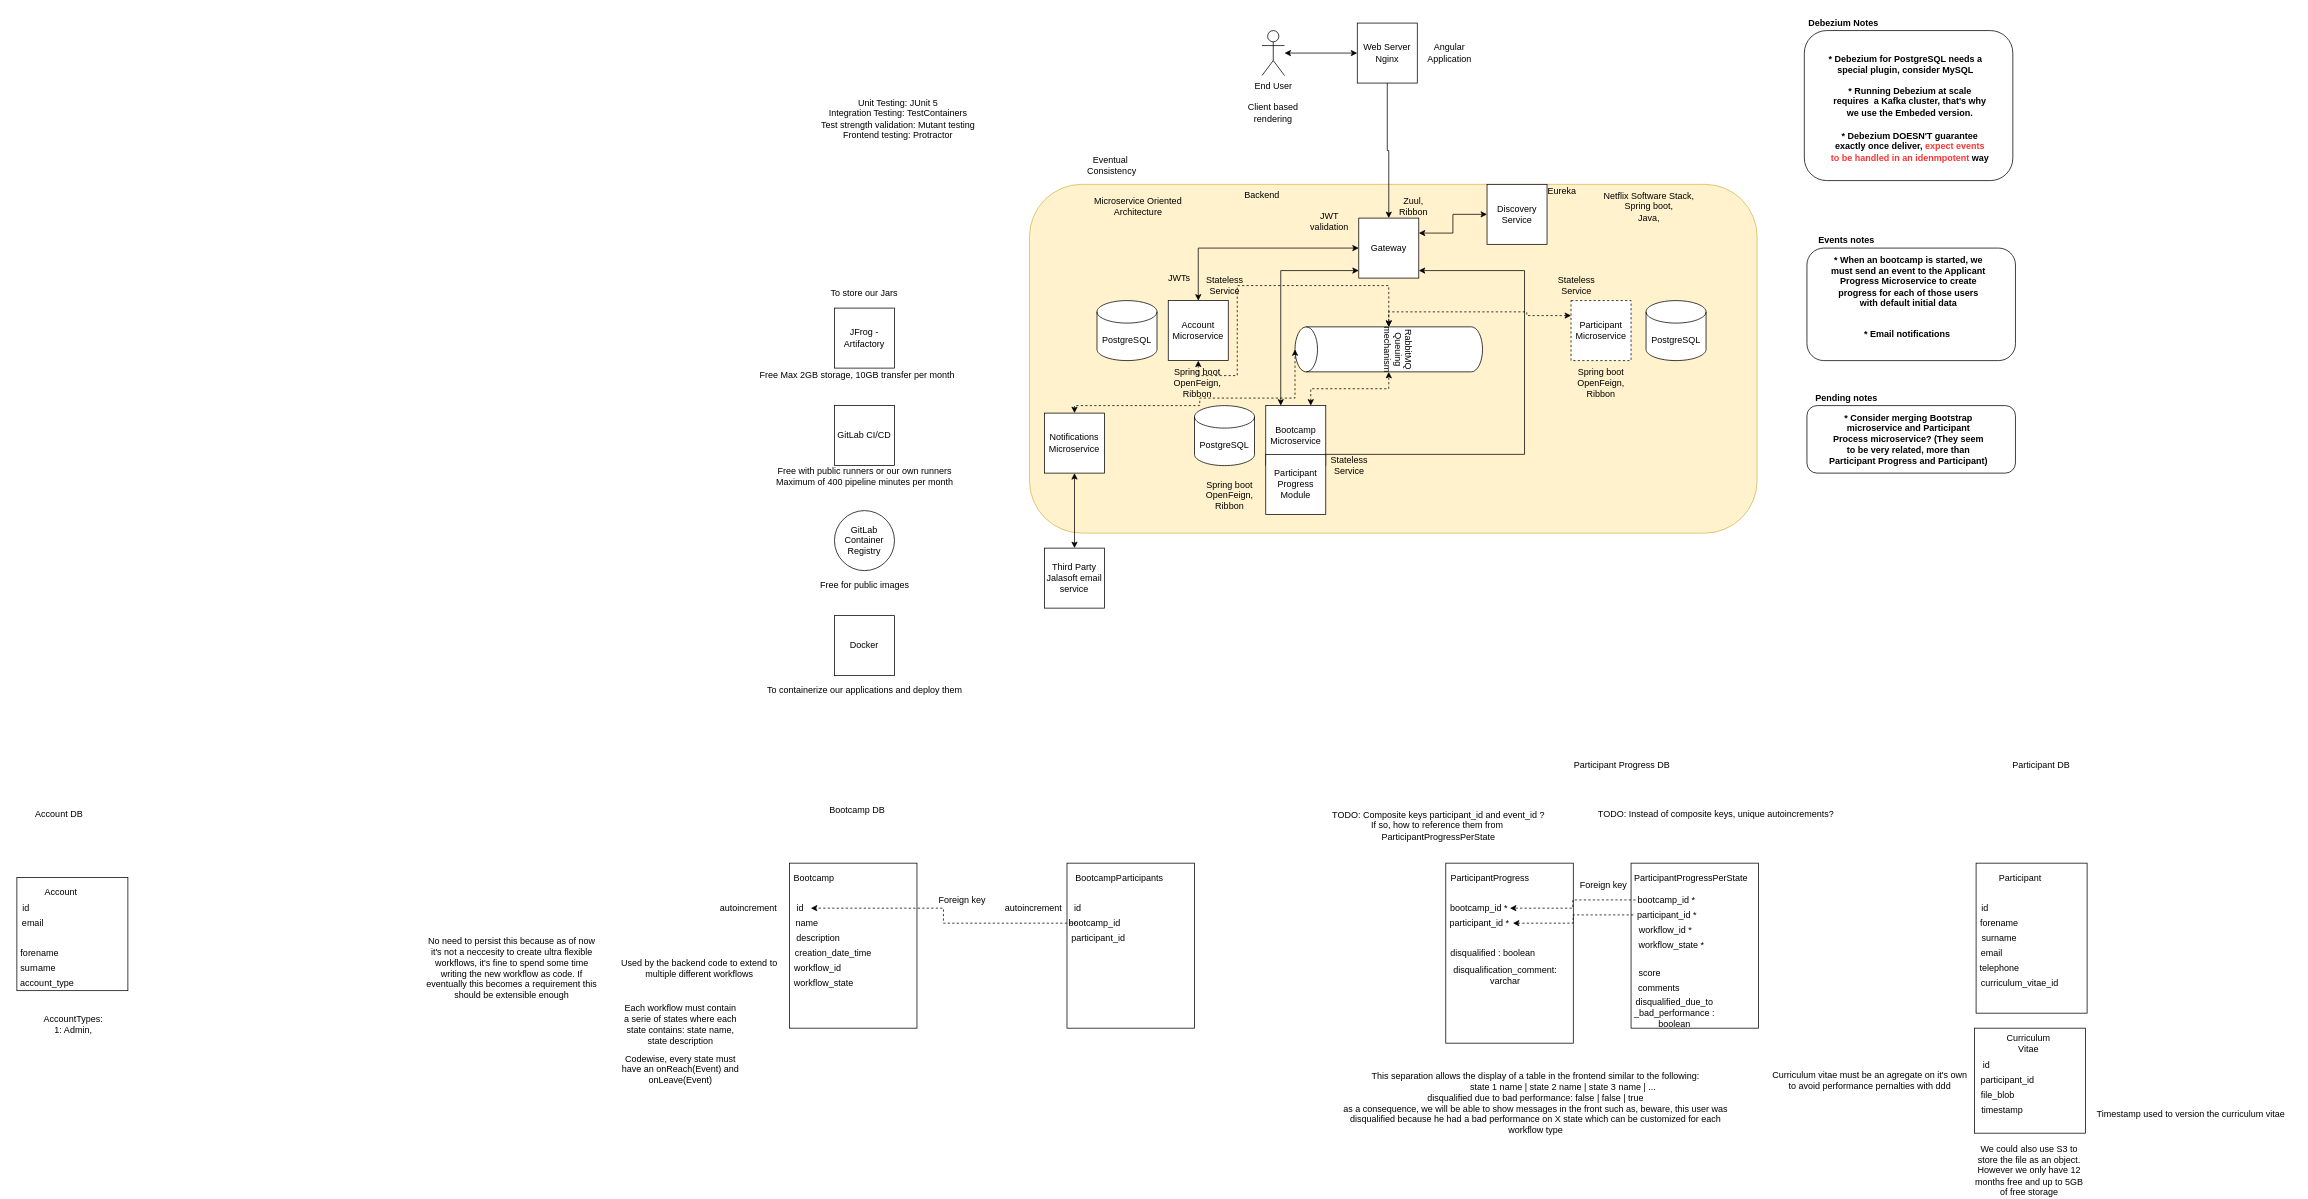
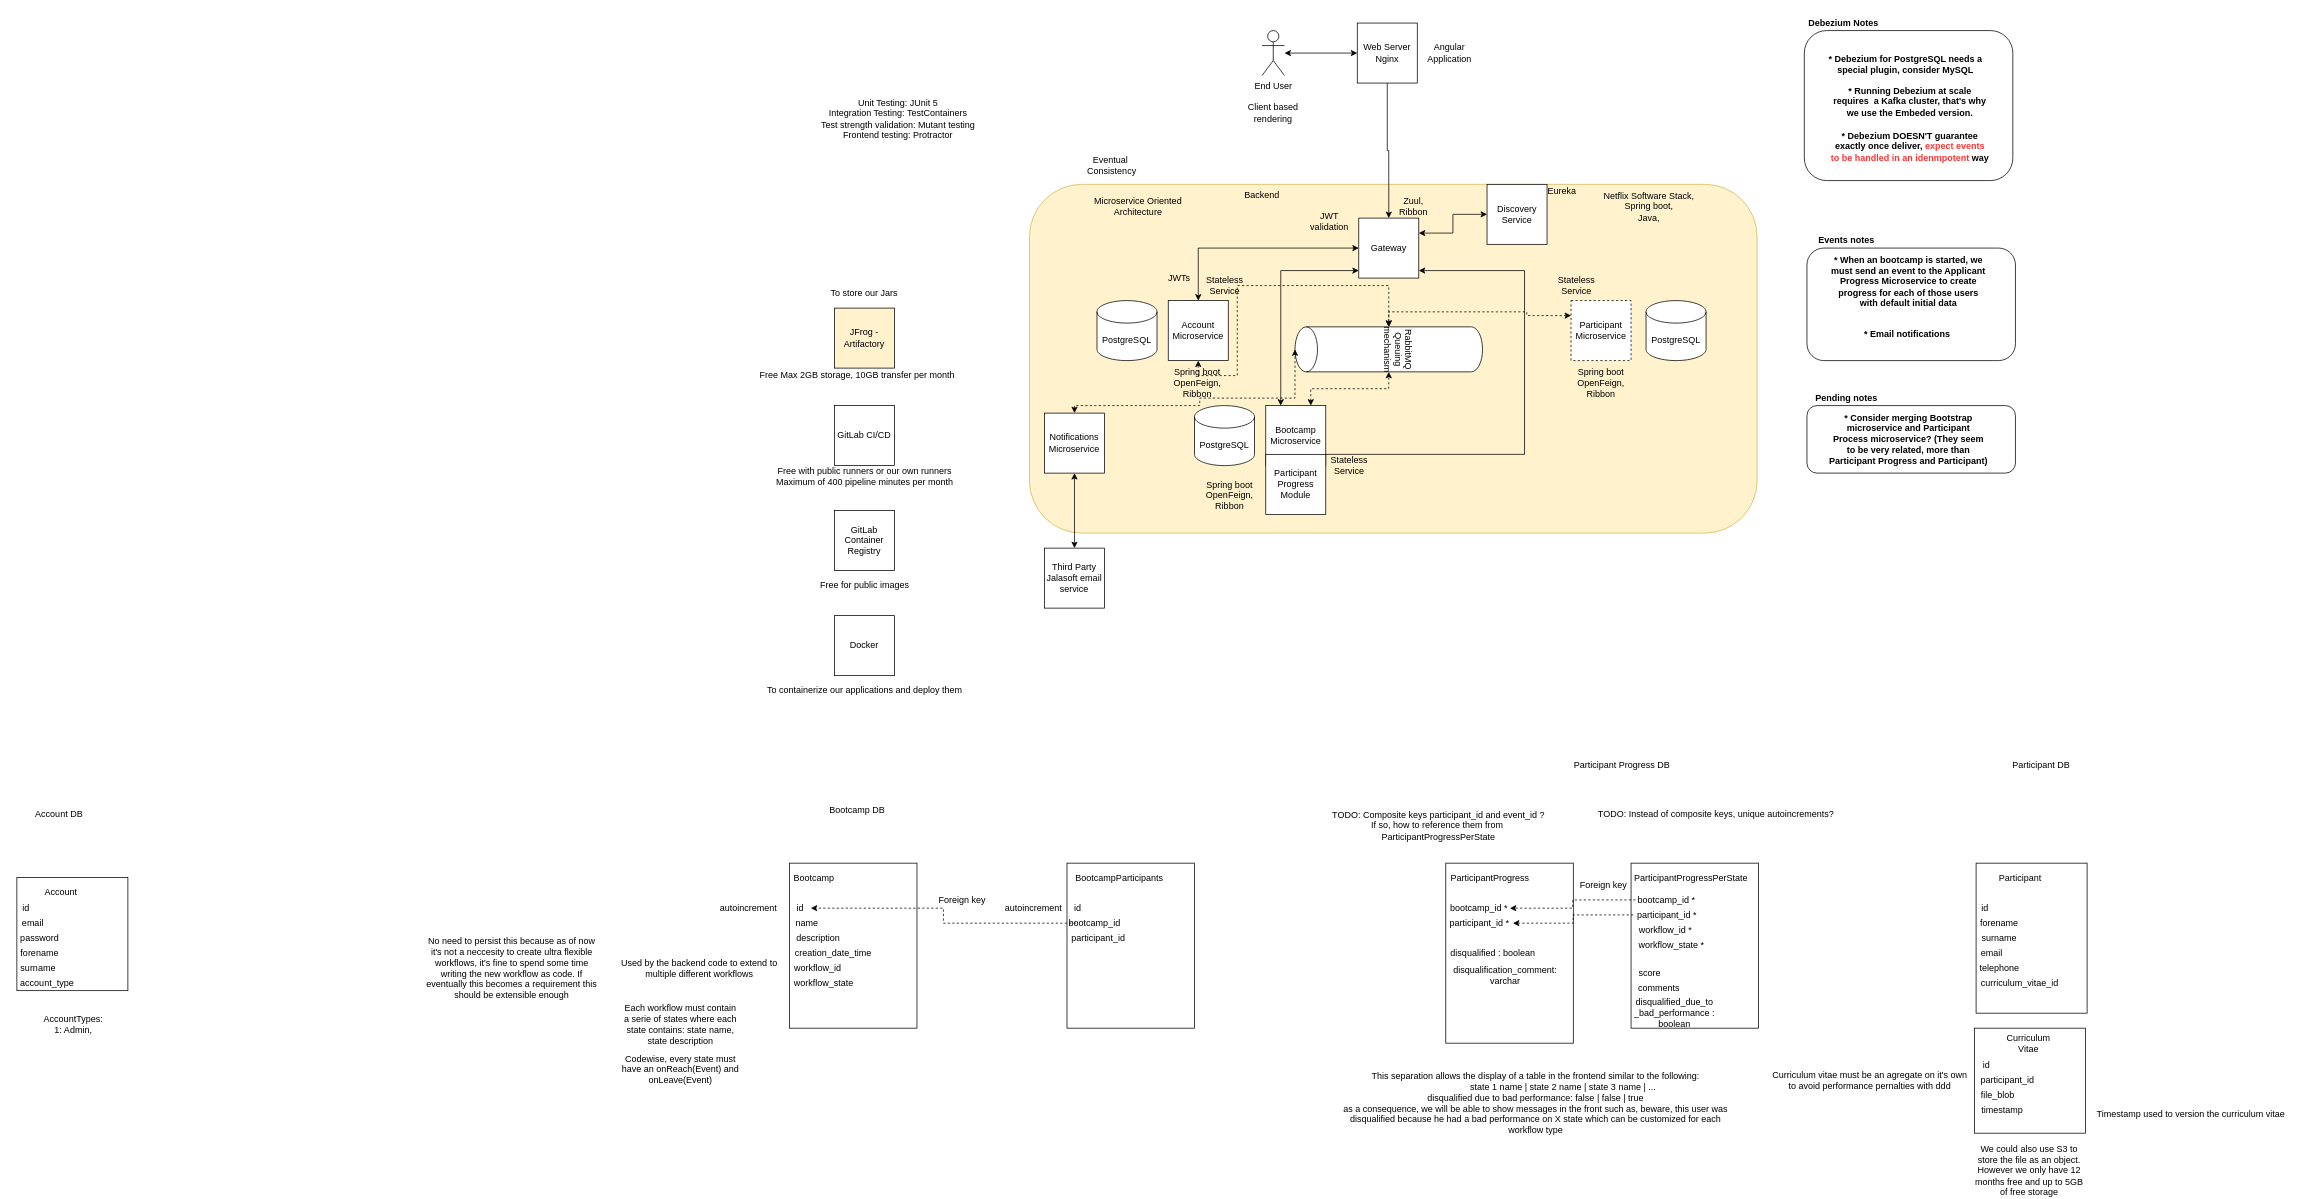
node "JFrog - Artifactory": fillcolor #ffffff -> #fff2cc
node "GitLab Container Registry": shape ellipse -> rectangle
node "password": added
